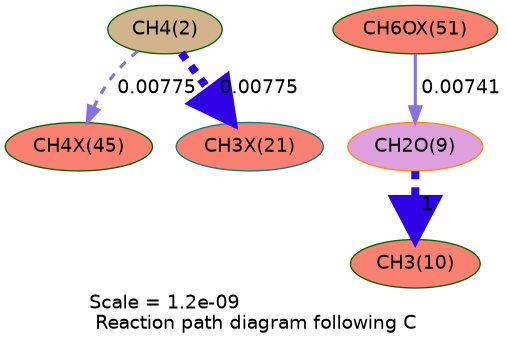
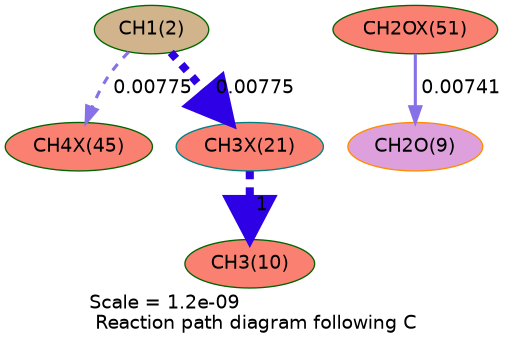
node "CH4(2)": label "CH4(2)" -> "CH1(2)"
node "CH6OX(51)": label "CH6OX(51)" -> "CH2OX(51)"
edge "CH2O(9)" -> "CH3(10)": now "CH3X(21)" -> "CH3(10)"
